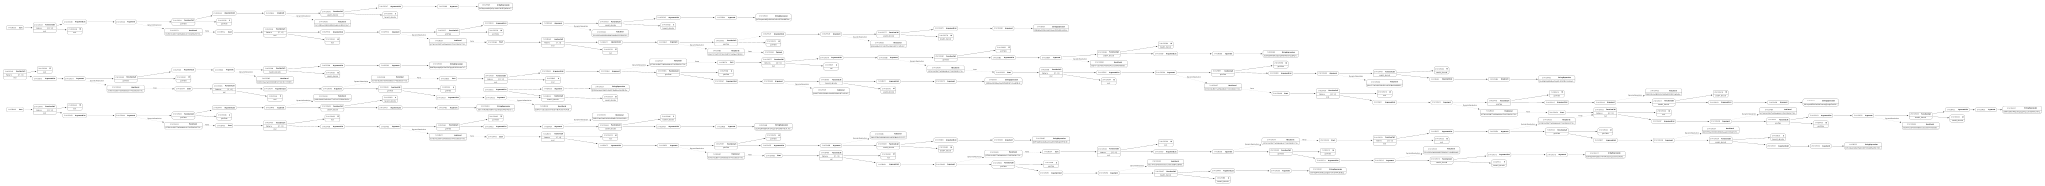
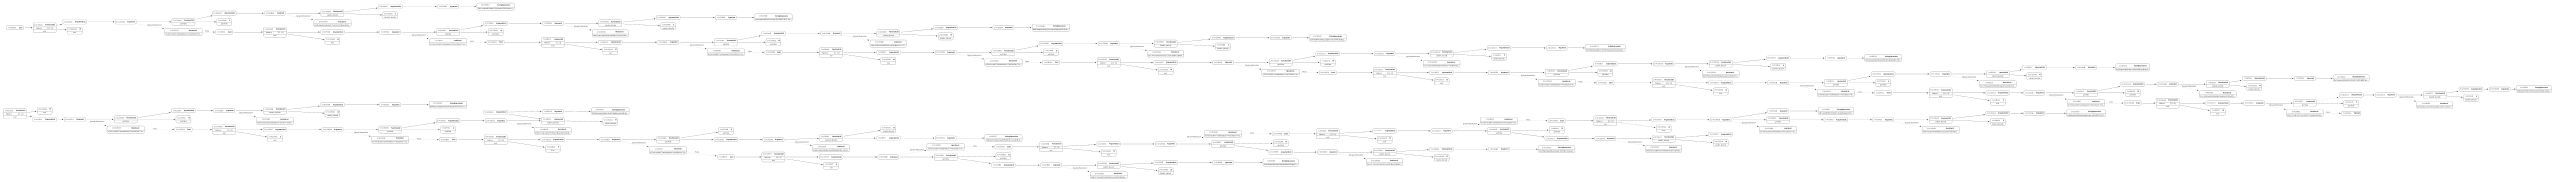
edge "214129419" -> "214129420": now "214129428" -> "214129420"
edge "214129535" -> "214129425": now "214129535" -> "214129536"
node "214129430": removed
